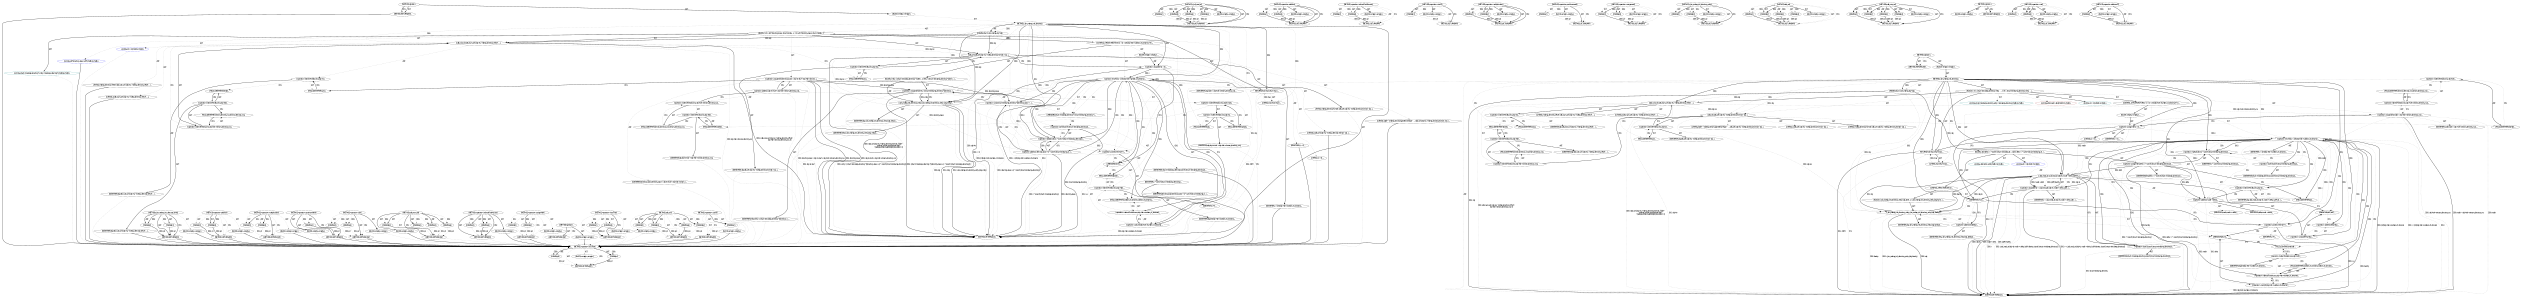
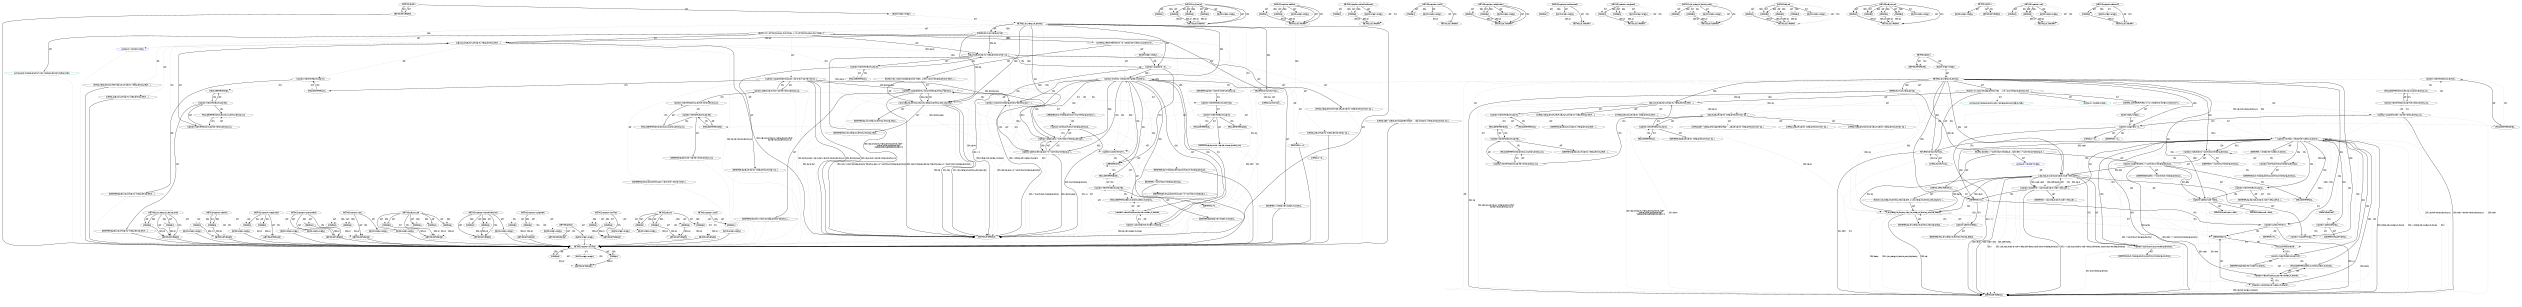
node "<(LOCAL,ut8* directory_base: ut8*)<SUB>3</SUB>>": removed
node "<(LOCAL,ut64 rvadir: ut64)<SUB>12</SUB>>": removed
edge "(FIELD_IDENTIFIER,buf,buf)" -> "(<operator>.indirectFieldAccess,obj->b->buf)": now "(IDENTIFIER,obj,rvadir = obj->hdr->stream_directory_rva)" -> "(<operator>.indirectFieldAccess,obj->b->buf)"
node "(IDENTIFIER,rvadir,rvadir = obj->hdr->stream_directory_rva)": removed
node "<(LOCAL,ut32 delta: ut32)<SUB>14</SUB>>": removed
edge "(<operator>.addition,rvadir + delta)" -> "(UNKNOWN,ut8*,ut8*)": style bold -> dotted
edge "(<operator>.addition,rvadir + delta)" -> "(IDENTIFIER,rvadir,rvadir + delta)": style dotted -> bold
edge "(<operator>.cast,(ut8*) &entry)" -> "(UNKNOWN,ut8*,ut8*)": removed, label "AST:"
node "(IDENTIFIER,entry,(ut8*) &entry)": added
